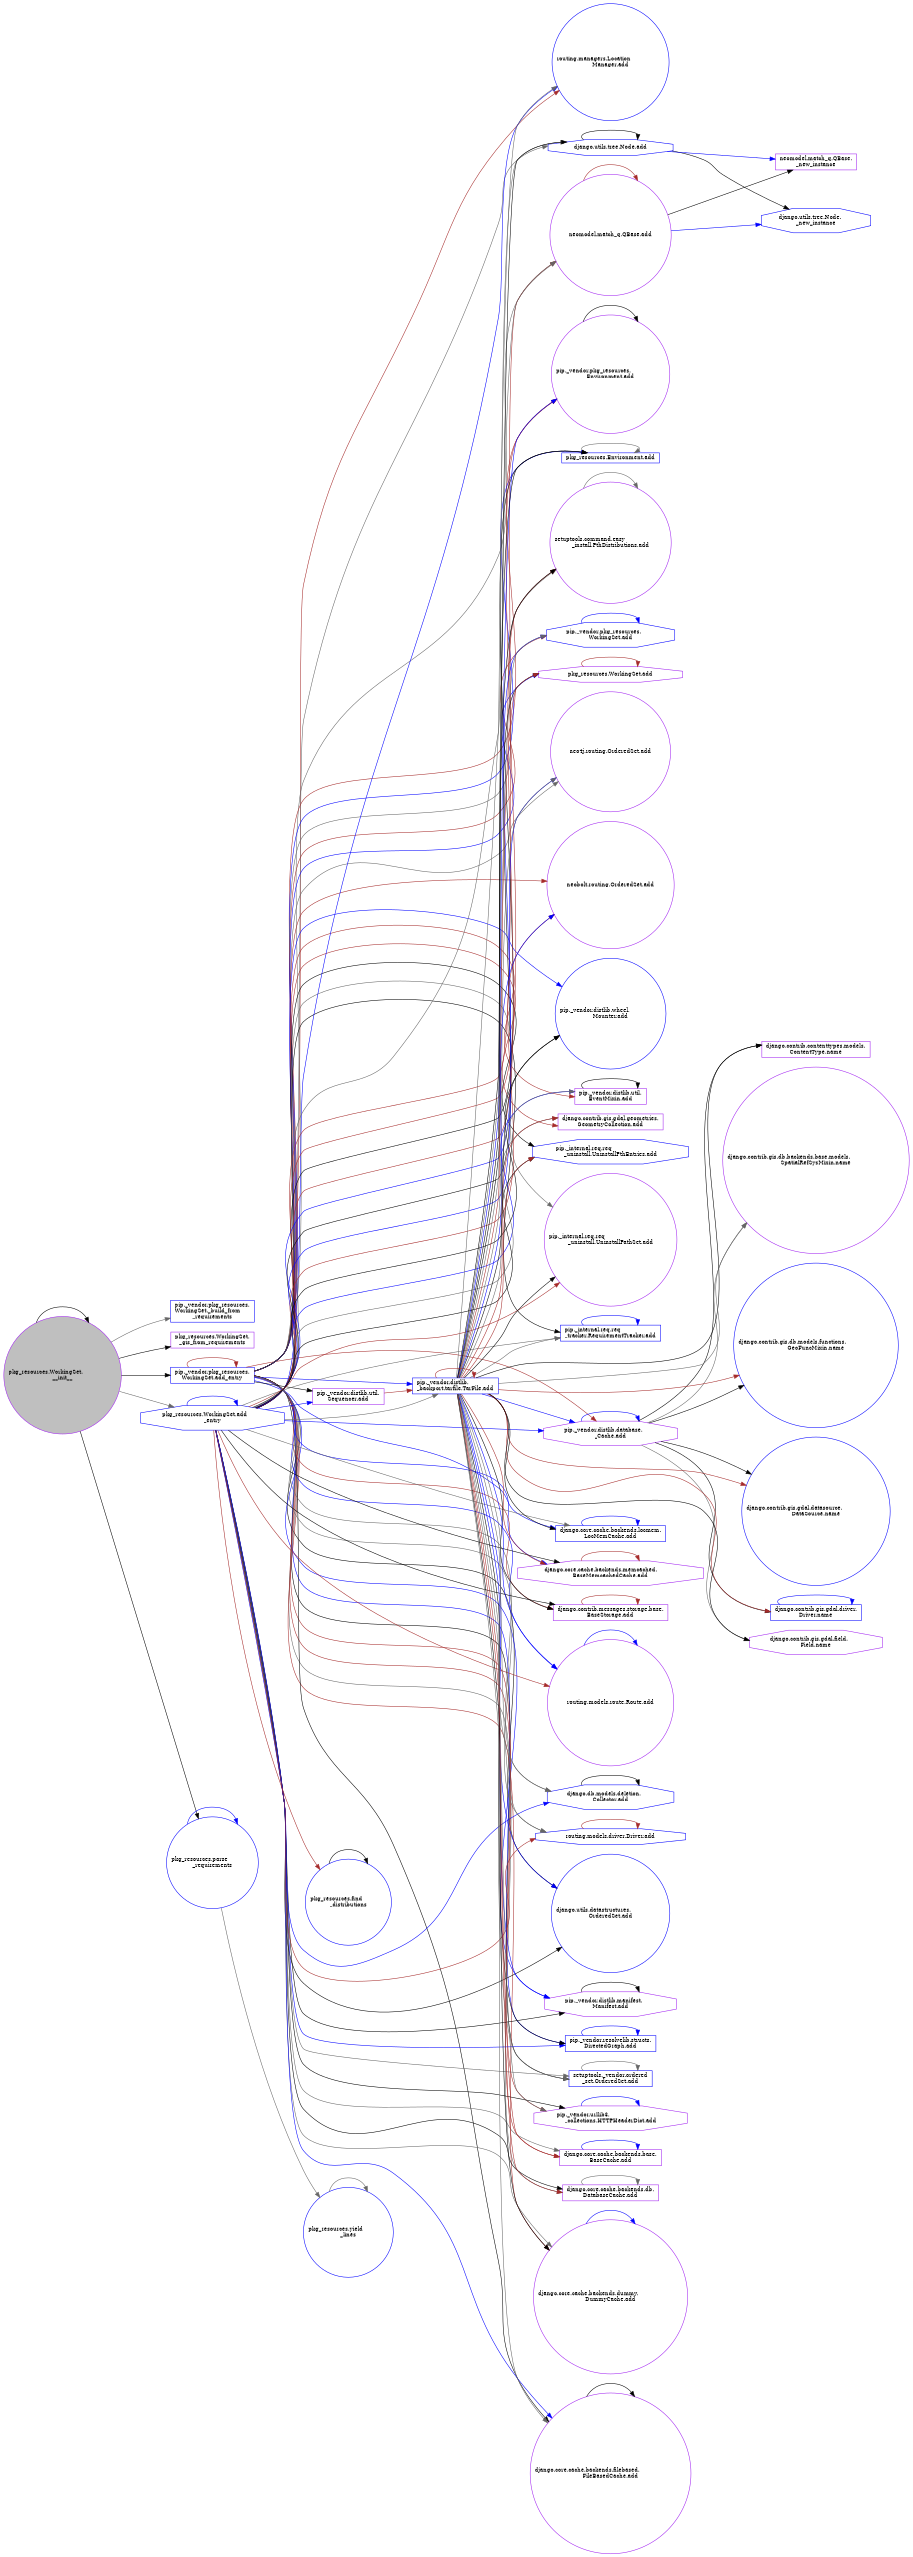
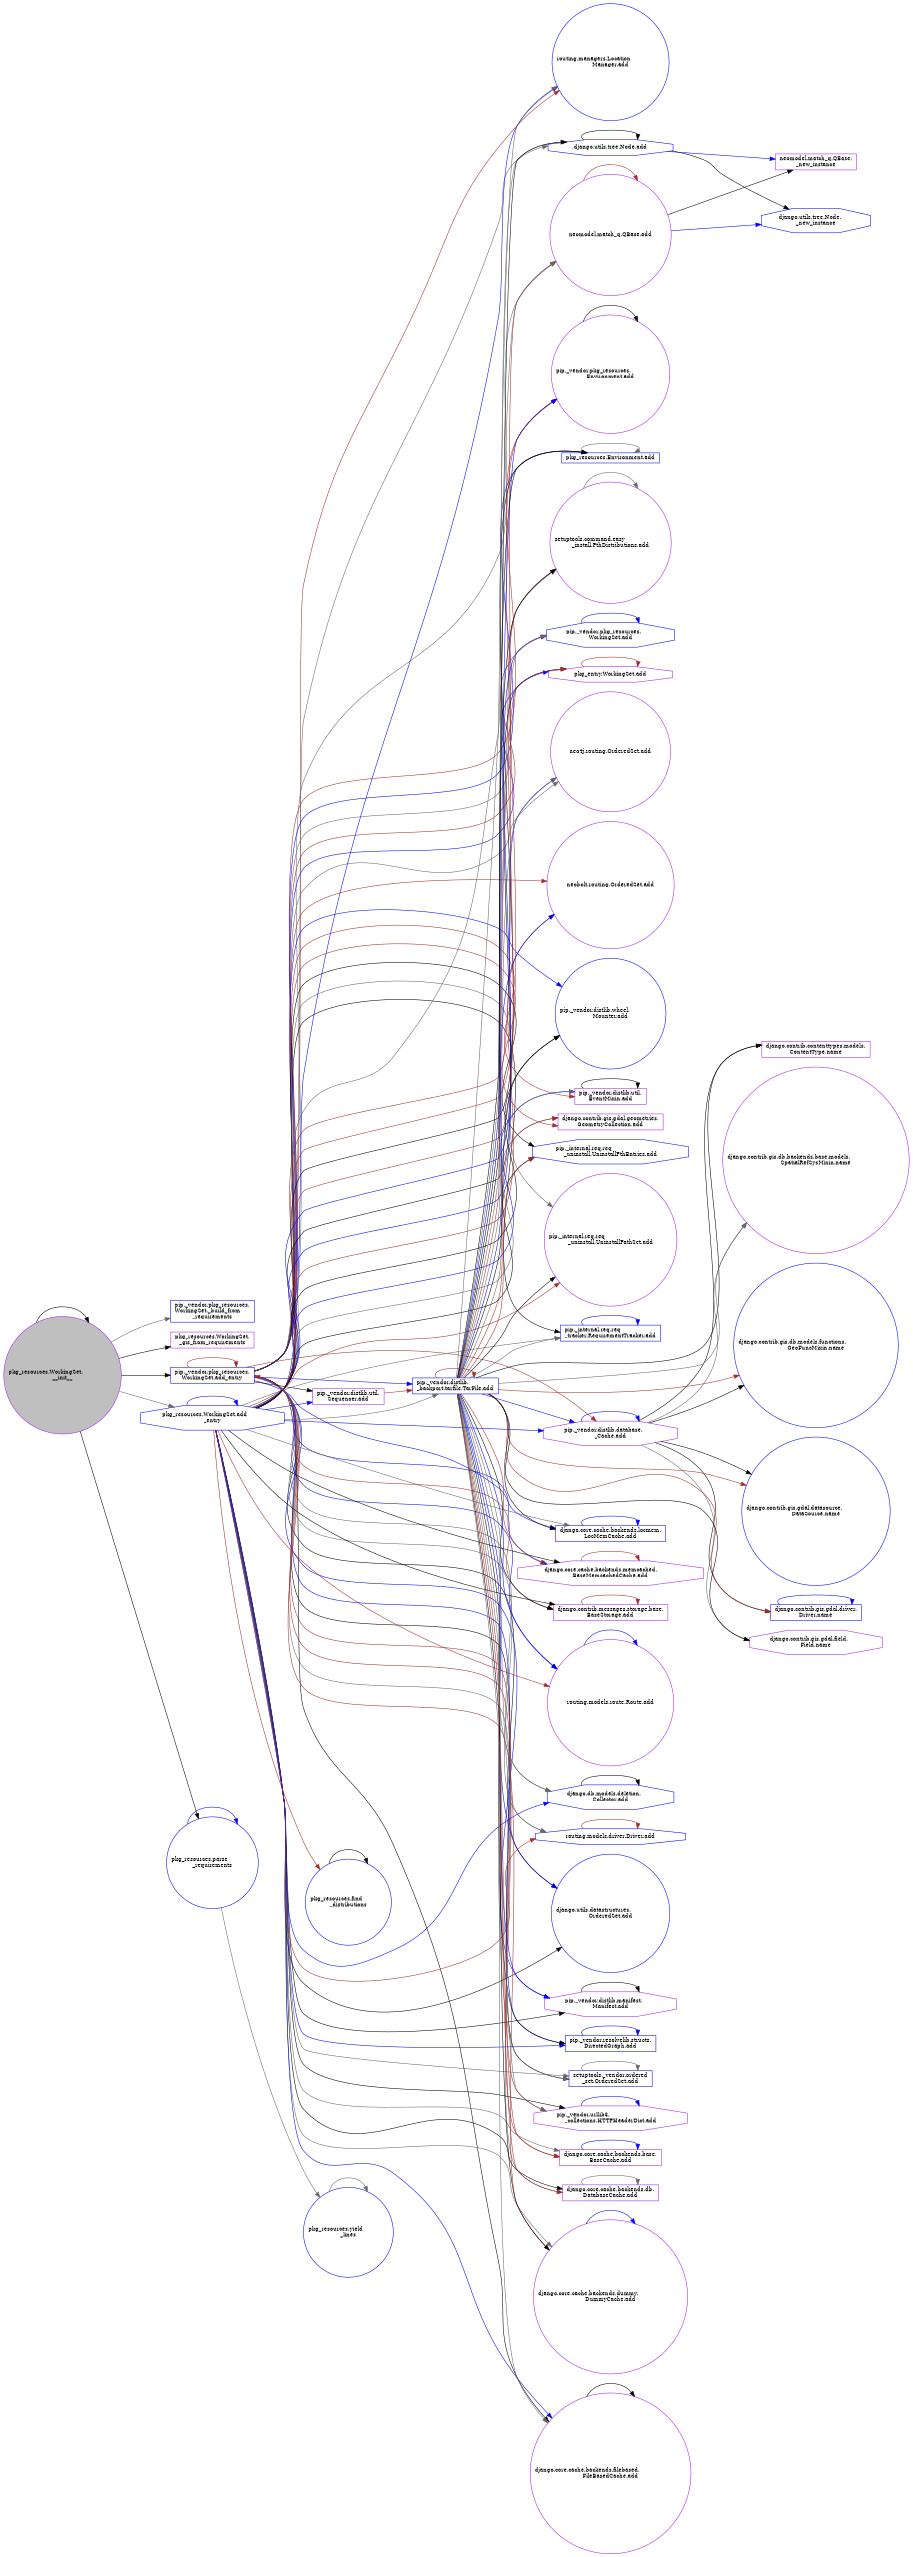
node "pkg_resources.WorkingSet.add": label "pkg_resources.WorkingSet.add" -> "pkg_entry.WorkingSet.add"
edge "pip._vendor.pkg_resources. WorkingSet.add_entry" -> "django.core.cache.backends.dummy. DummyCache.add": reversed
